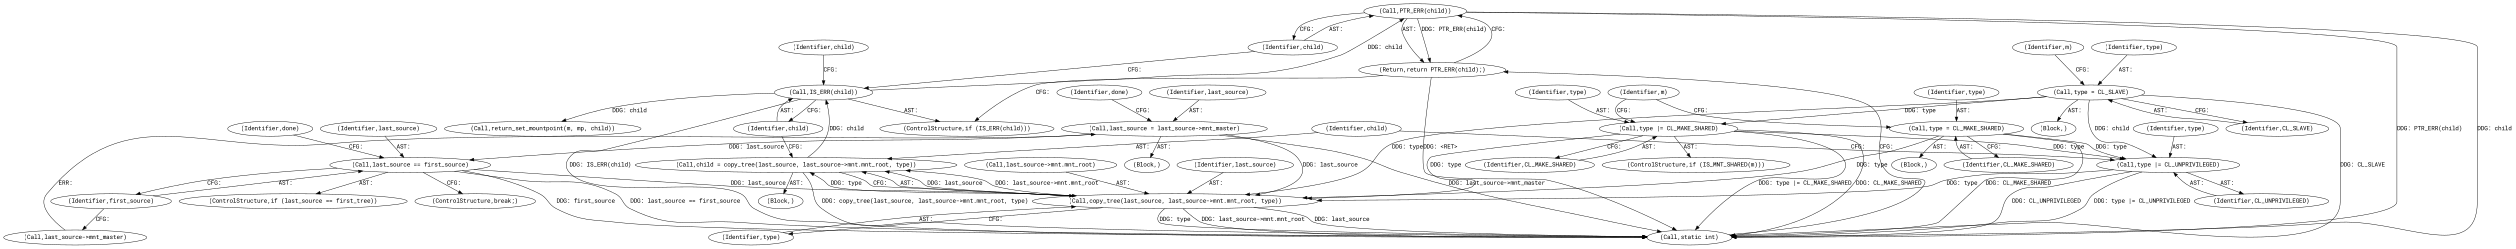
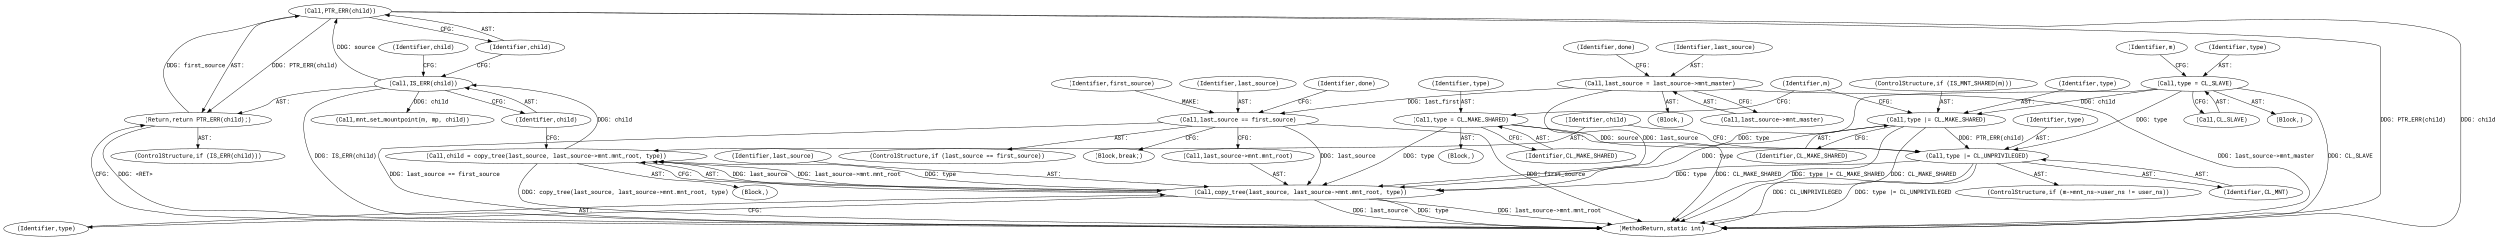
edge "(Return,return PTR_ERR(child);)" -> "(Call,PTR_ERR(child))": label "CFG: " -> "DDG: first_source"
edge "(Call,IS_ERR(child))" -> "(Call,PTR_ERR(child))": label "DDG: child" -> "DDG: source"
edge "(Return,return PTR_ERR(child);)" -> "(ControlStructure,if (IS_ERR(child)))": label "CFG: " -> "AST: "
edge "(Call,IS_ERR(child))" -> "(ControlStructure,if (IS_ERR(child)))": now "(Call,IS_ERR(child))" -> "(Return,return PTR_ERR(child);)"
edge "(Call,type = CL_SLAVE)" -> "(Call,type |= CL_MAKE_SHARED)": label "DDG: type" -> "DDG: child"
node "(Call,return_set_mountpoint(m, mp, child))": label "(Call,return_set_mountpoint(m, mp, child))" -> "(Call,mnt_set_mountpoint(m, mp, child))"
edge "(Call,type = CL_SLAVE)" -> "(Call,type |= CL_UNPRIVILEGED)": label "DDG: child" -> "DDG: type"
node "(Identifier,CL_SLAVE)": label "(Identifier,CL_SLAVE)" -> "(Call,CL_SLAVE)"
edge "(Call,type |= CL_MAKE_SHARED)" -> "(ControlStructure,if (IS_MNT_SHARED(m)))": reversed
edge "(Call,last_source = last_source->mnt_master)" -> "(Call,last_source == first_source)": label "DDG: last_source" -> "DDG: last_first"
edge "(Call,type |= CL_MAKE_SHARED)" -> "(Call,type |= CL_UNPRIVILEGED)": label "DDG: type" -> "DDG: PTR_ERR(child)"
edge "(Call,type = CL_MAKE_SHARED)" -> "(Call,type |= CL_UNPRIVILEGED)": label "DDG: type" -> "DDG: source"
edge "(Call,last_source == first_source)" -> "(Identifier,first_source)": now "(Call,last_source == first_source)" -> "(Call,last_source->mnt.mnt_root)"
edge "(Call,last_source->mnt_master)" -> "(Call,last_source = last_source->mnt_master)": label "ERR: " -> "AST: "
edge "(Identifier,first_source)" -> "(Call,last_source == first_source)": label "AST: " -> "MAKE: "
node "(ControlStructure,if (m->mnt_ns->user_ns != user_ns))": added
node "(ControlStructure,if (last_source == first_tree))": label "(ControlStructure,if (last_source == first_tree))" -> "(ControlStructure,if (last_source == first_source))"
node "(ControlStructure,break;)": label "(ControlStructure,break;)" -> "(Block,break;)"
node "(Identifier,CL_UNPRIVILEGED)": label "(Identifier,CL_UNPRIVILEGED)" -> "(Identifier,CL_MNT)"
edge "(Identifier,first_source)" -> "(Call,last_source->mnt_master)": now "(Call,last_source = last_source->mnt_master)" -> "(Call,last_source->mnt_master)"
node "(Call,static int)": label "(Call,static int)" -> "(MethodReturn,static int)"
